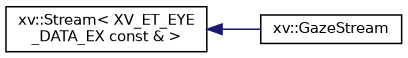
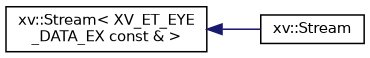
node "xv::GazeStream": label "xv::GazeStream" -> "xv::Stream"
